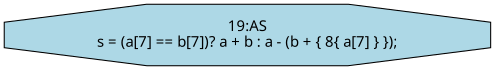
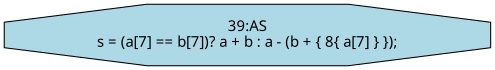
node "19:AS s = (a[7] == b[7])? a + b : a - (b + { 8{ a[7] } });": label "19:AS s = (a[7] == b[7])? a + b : a - (b + { 8{ a[7] } });" -> "39:AS s = (a[7] == b[7])? a + b : a - (b + { 8{ a[7] } });"
